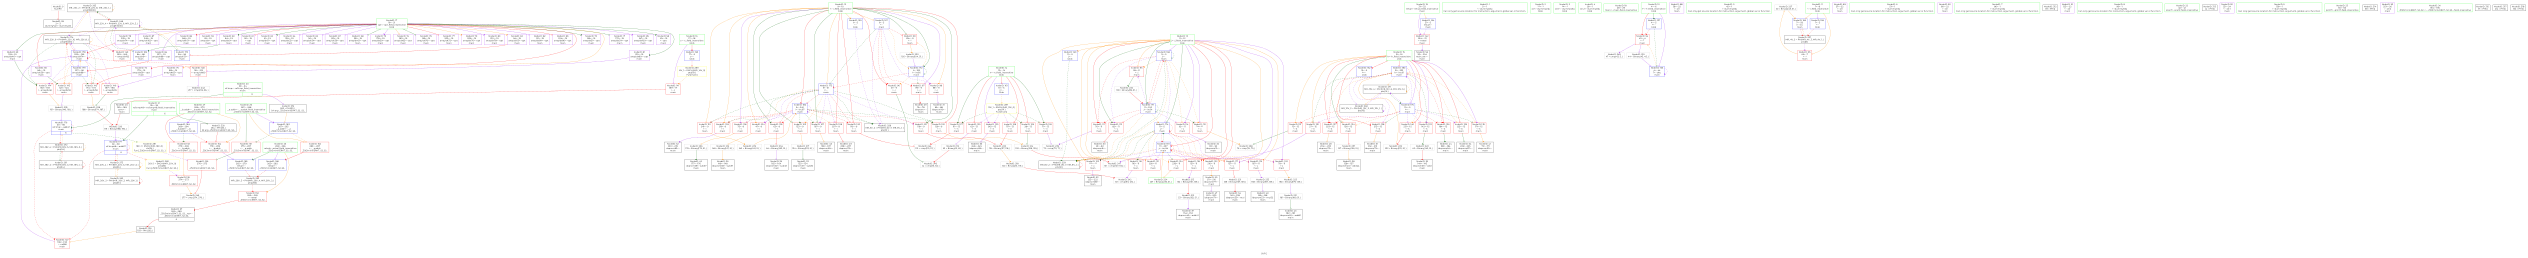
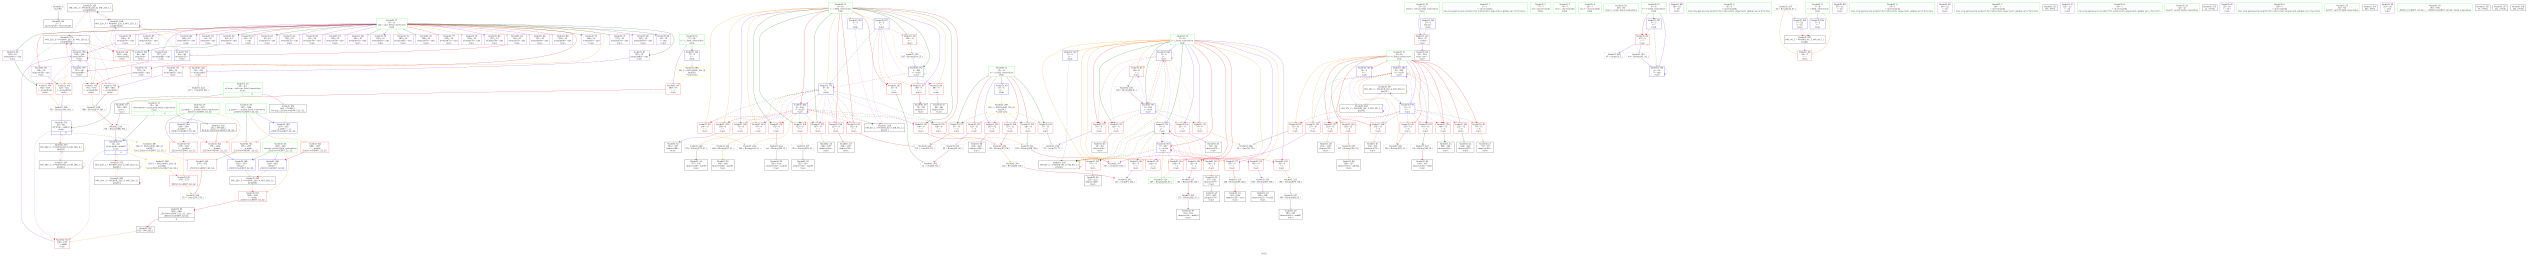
edge "NodeID: 15" -> "NodeID: 135": color purple -> red
